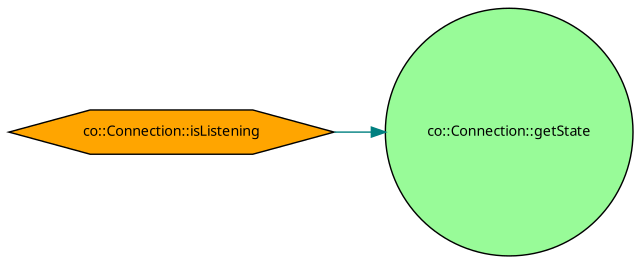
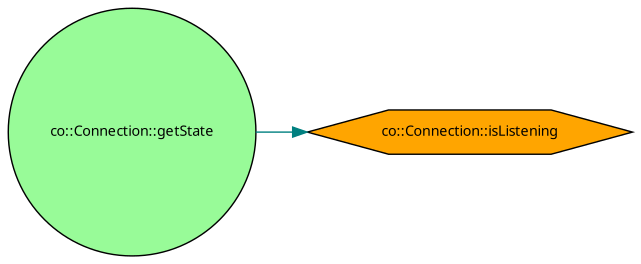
edge "co::Connection::isListening" -> "co::Connection::getState": reversed
